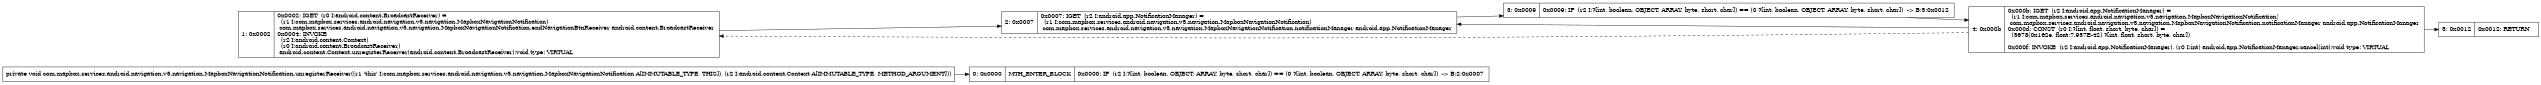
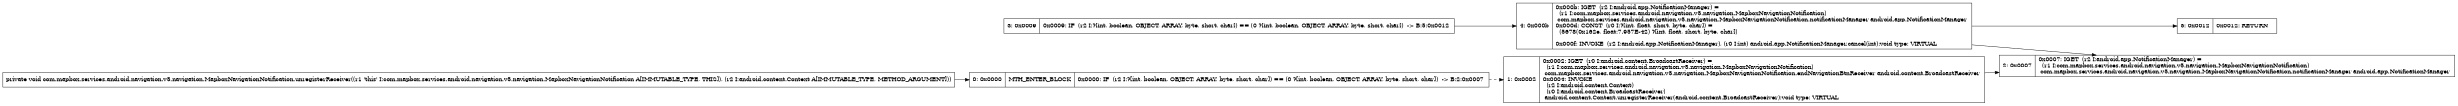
edge "2: 0x0007" -> "3: 0x0009": removed
edge "4: 0x000b" -> "1: 0x0002": now "0: 0x0000" -> "1: 0x0002"
